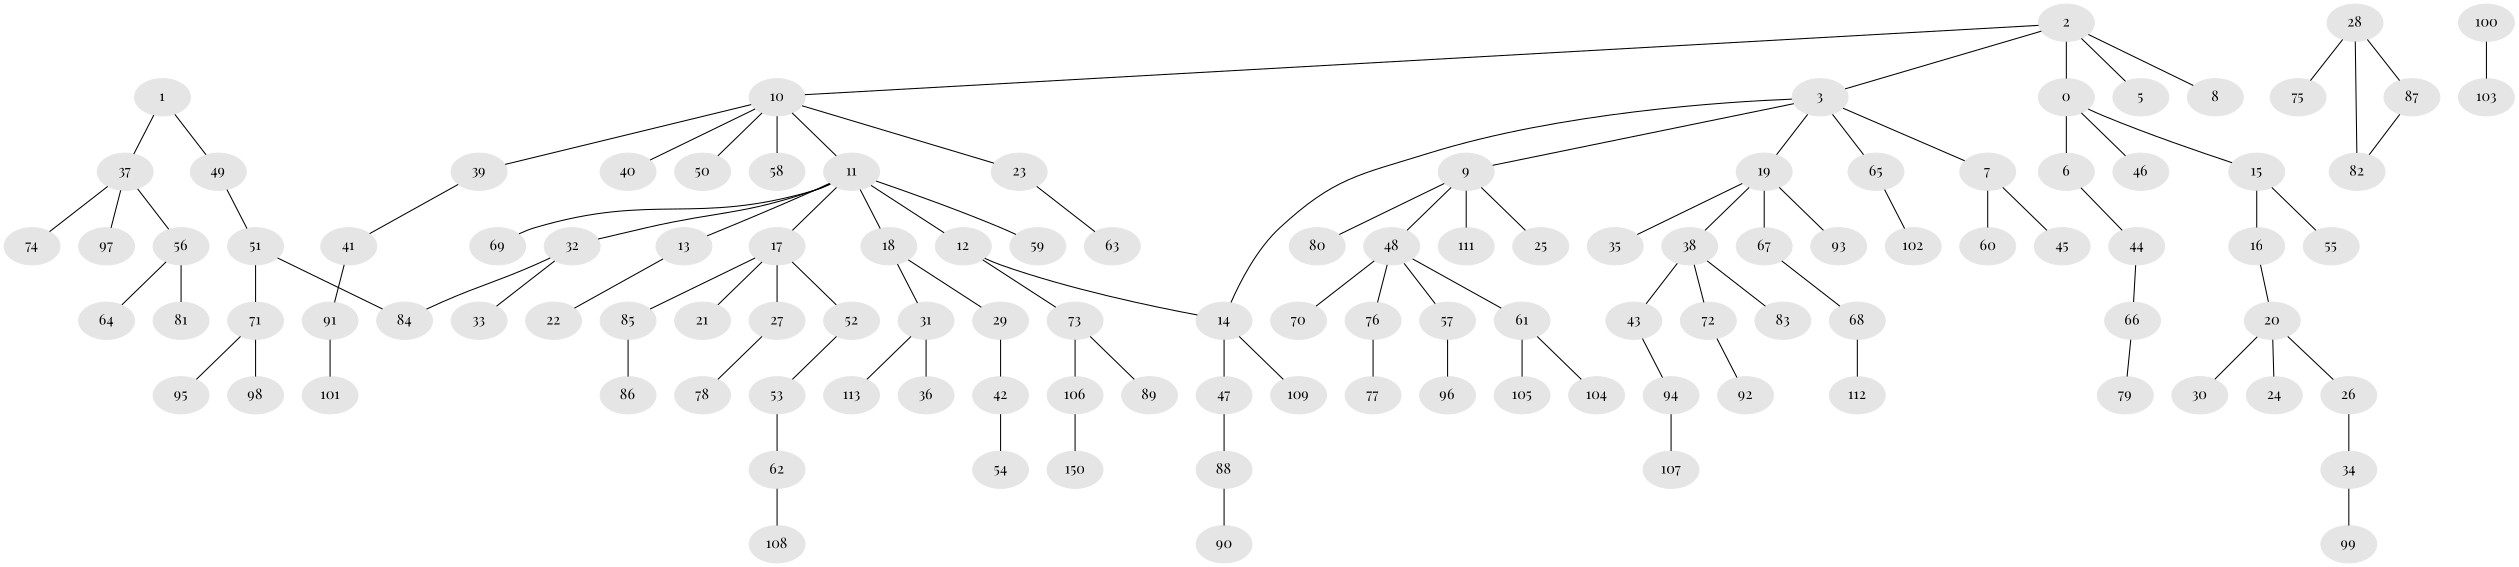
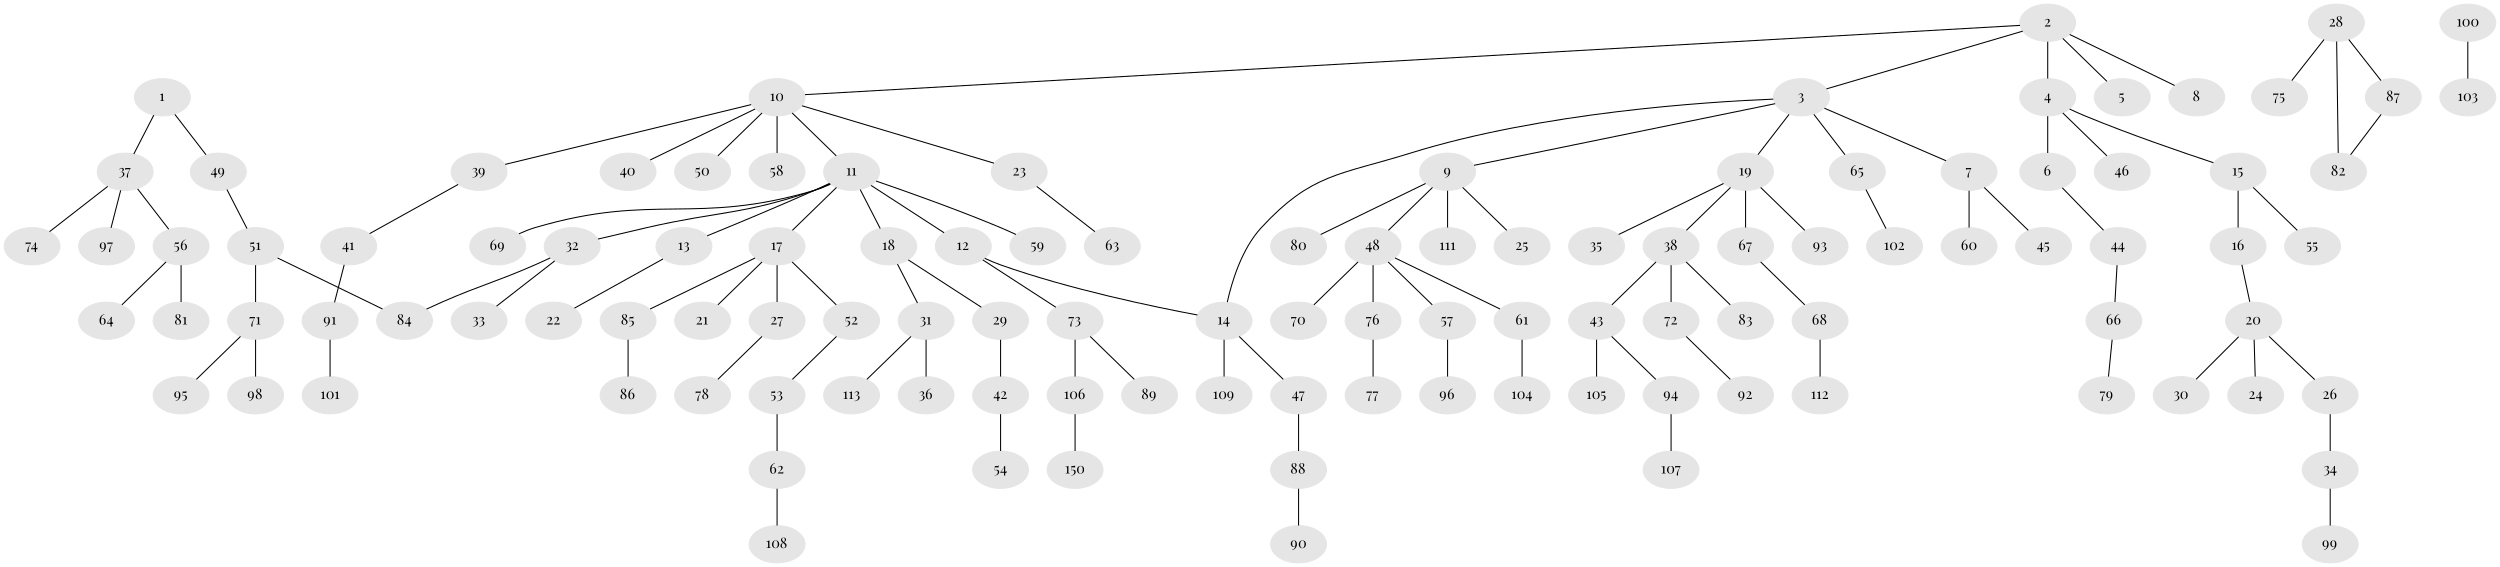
node "0": label "0" -> "4"
edge "61" -- "105": now "43" -- "105"
